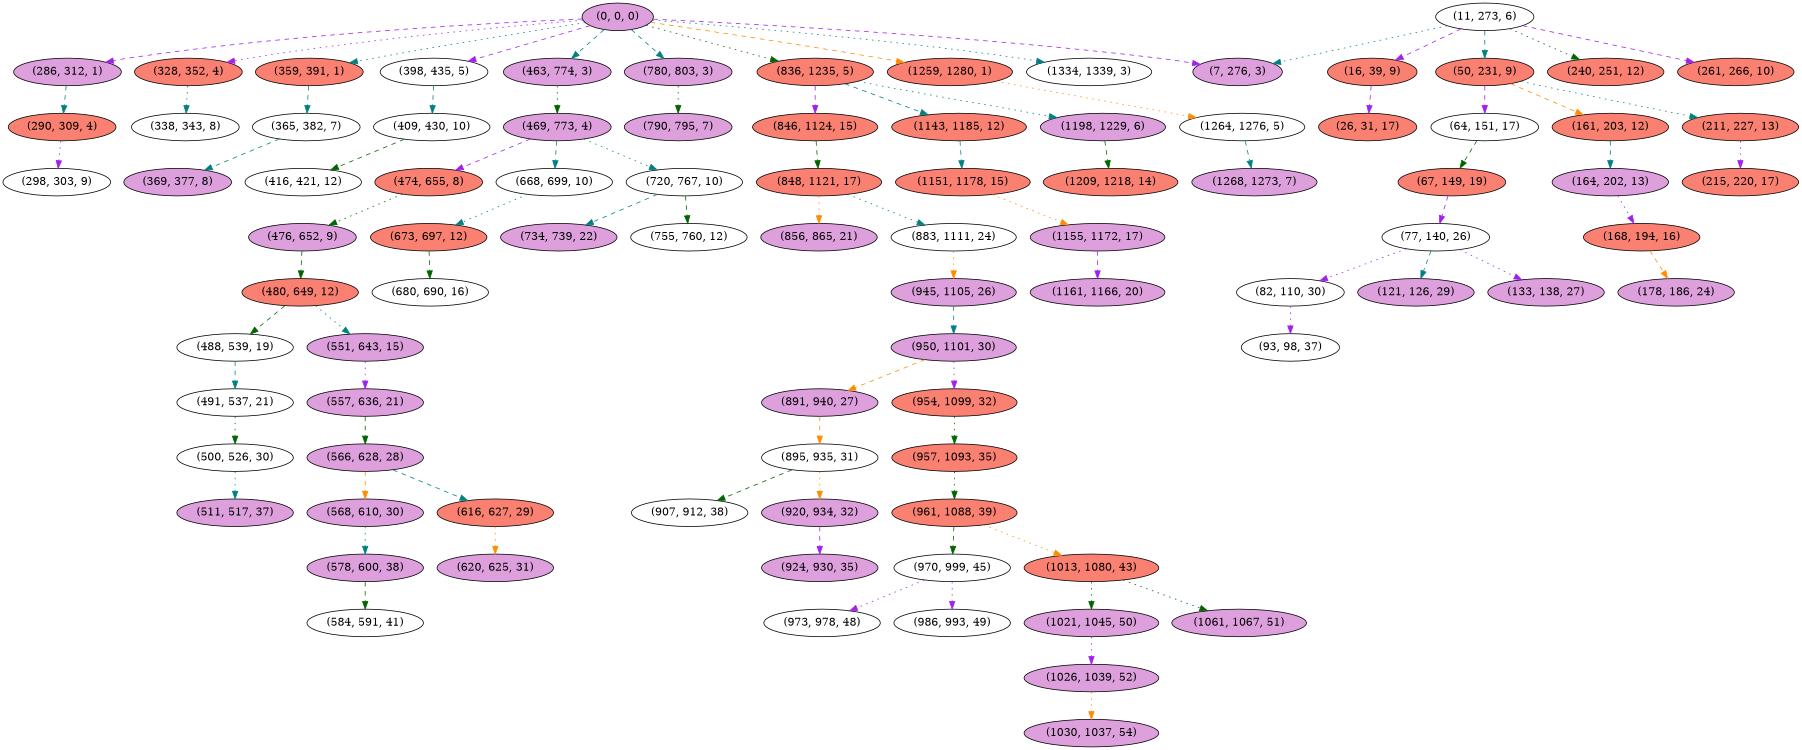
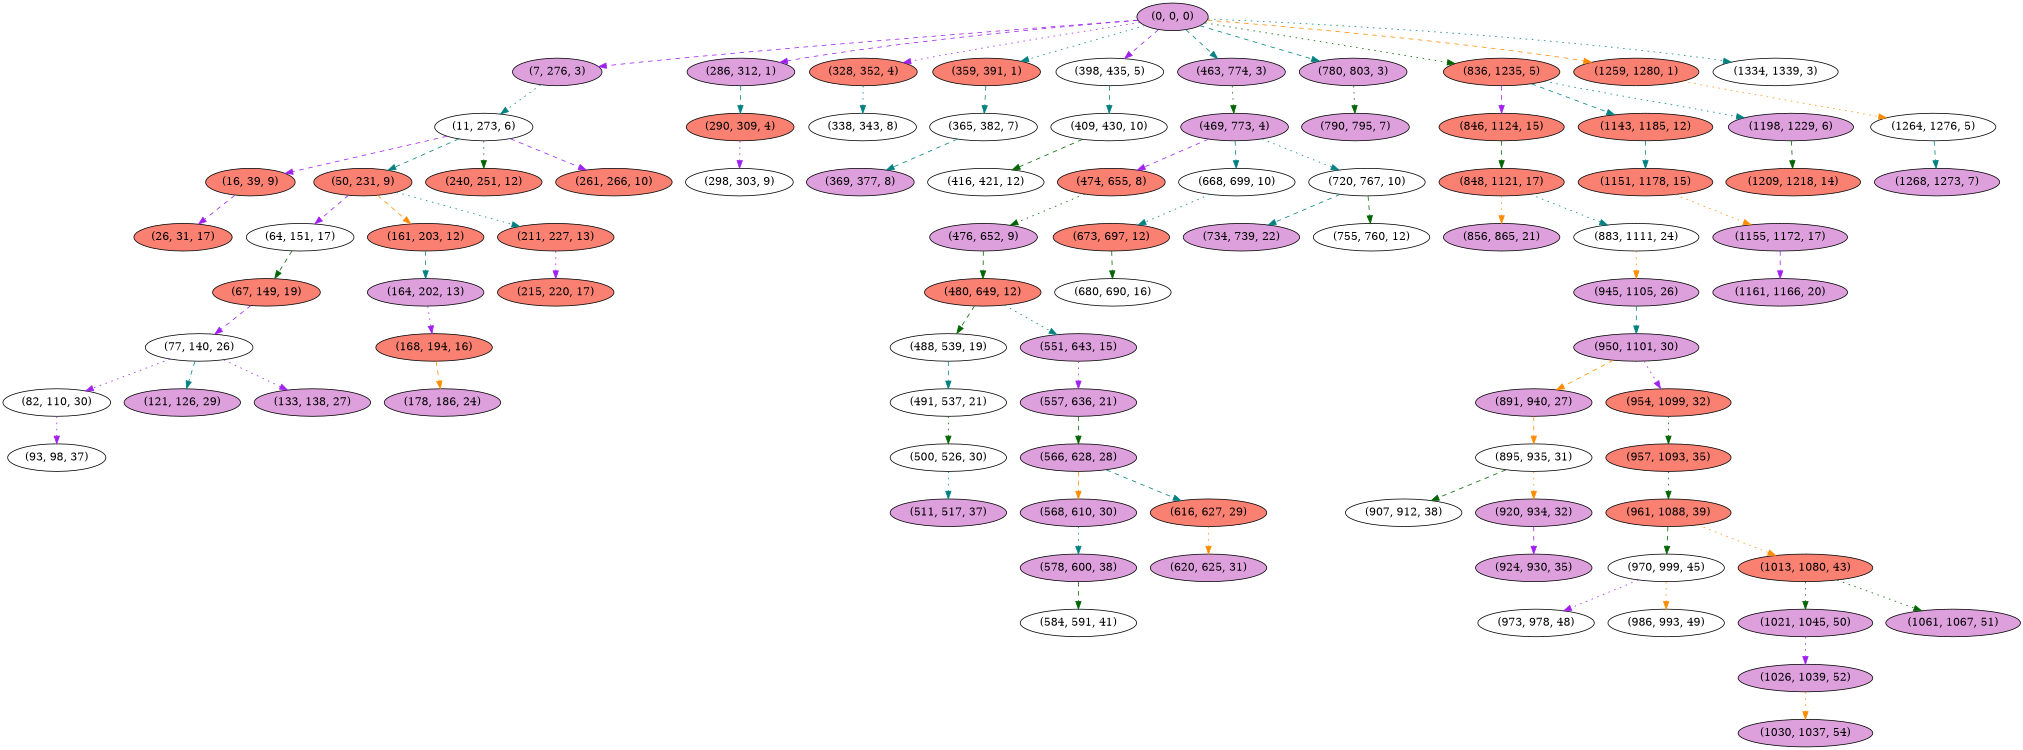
edge "(11, 273, 6)" -> "(7, 276, 3)": reversed
edge "(970, 999, 45)" -> "(986, 993, 49)": color purple -> darkorange
